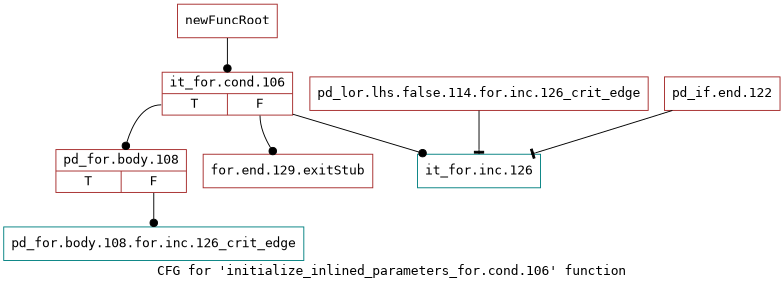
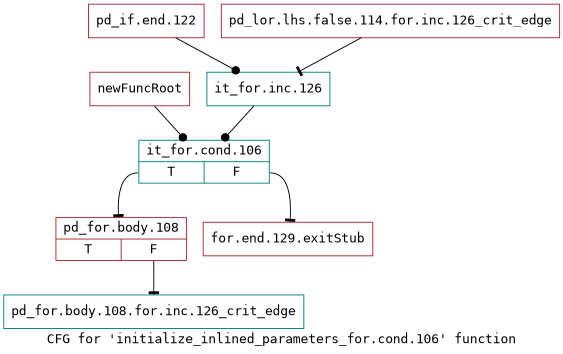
node "it_for.cond.106": color brown -> teal
edge "it_for.cond.106" -> "pd_for.body.108": arrowhead dot -> tee
edge "it_for.cond.106" -> "for.end.129.exitStub": arrowhead dot -> tee
edge "pd_if.end.122" -> "it_for.inc.126": arrowhead tee -> dot
edge "it_for.cond.106" -> "it_for.inc.126": reversed
edge "pd_for.body.108" -> "pd_for.body.108.for.inc.126_crit_edge": arrowhead dot -> tee
